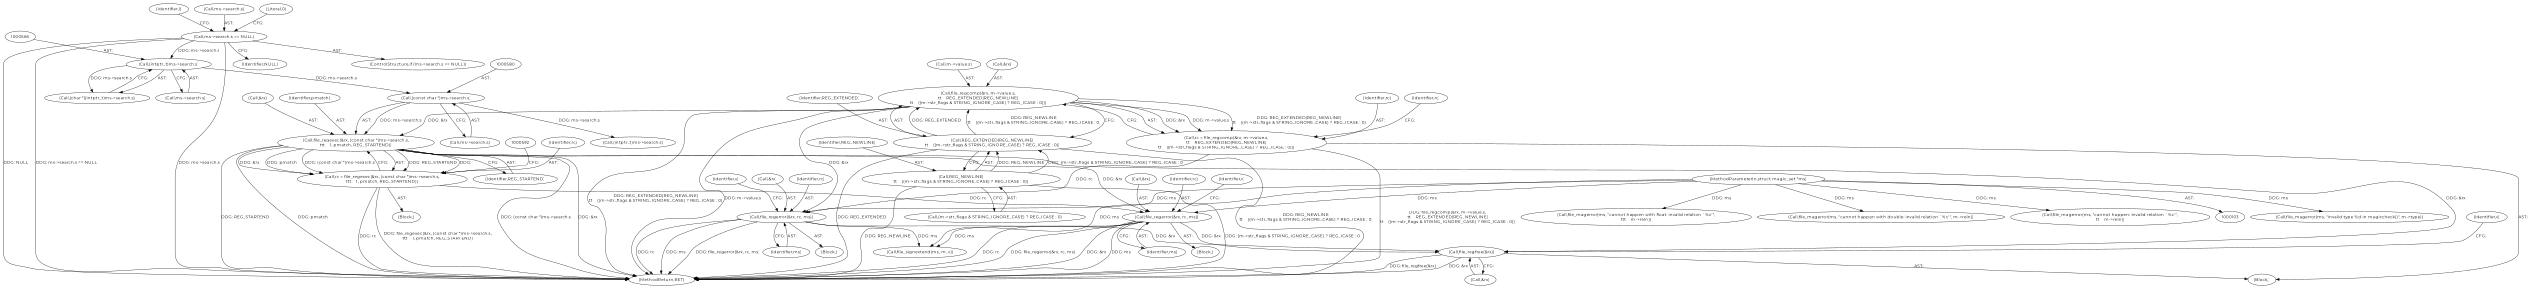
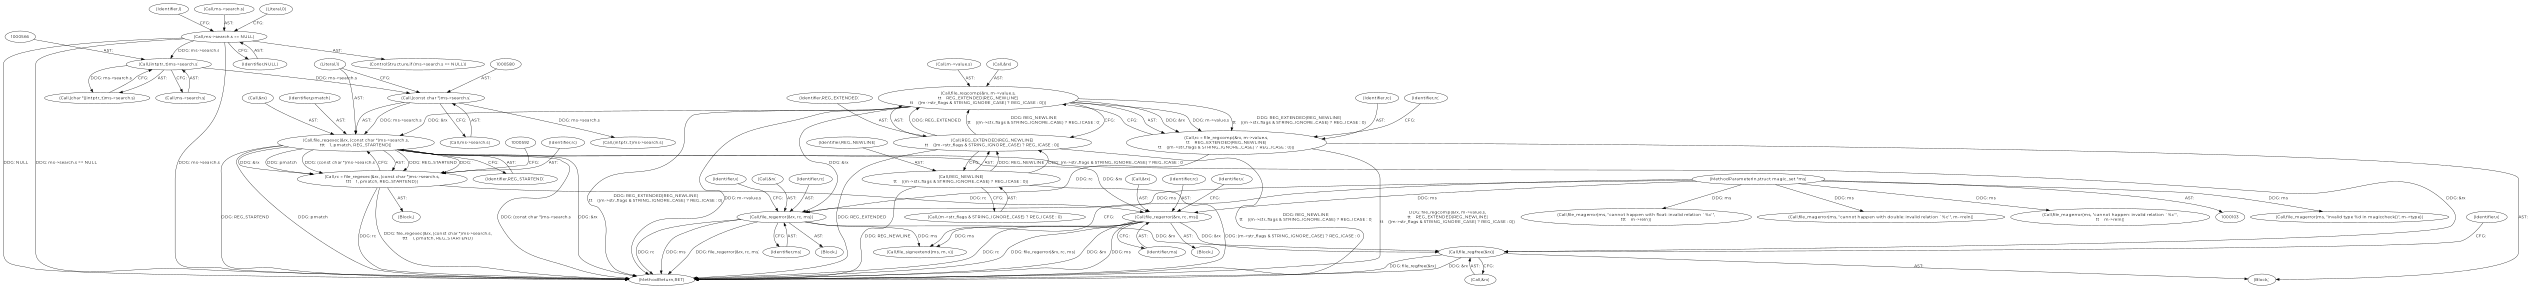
edge "(Identifier,NULL)" -> "(Call,ms->search.s == NULL)": added, label "AST:"
node "(Literal,1)": added
edge "(MethodParameterIn,struct magic_set *ms)" -> "(Call,file_signextend(ms, m, v))": label "DDG: ms" -> "CFG: "
